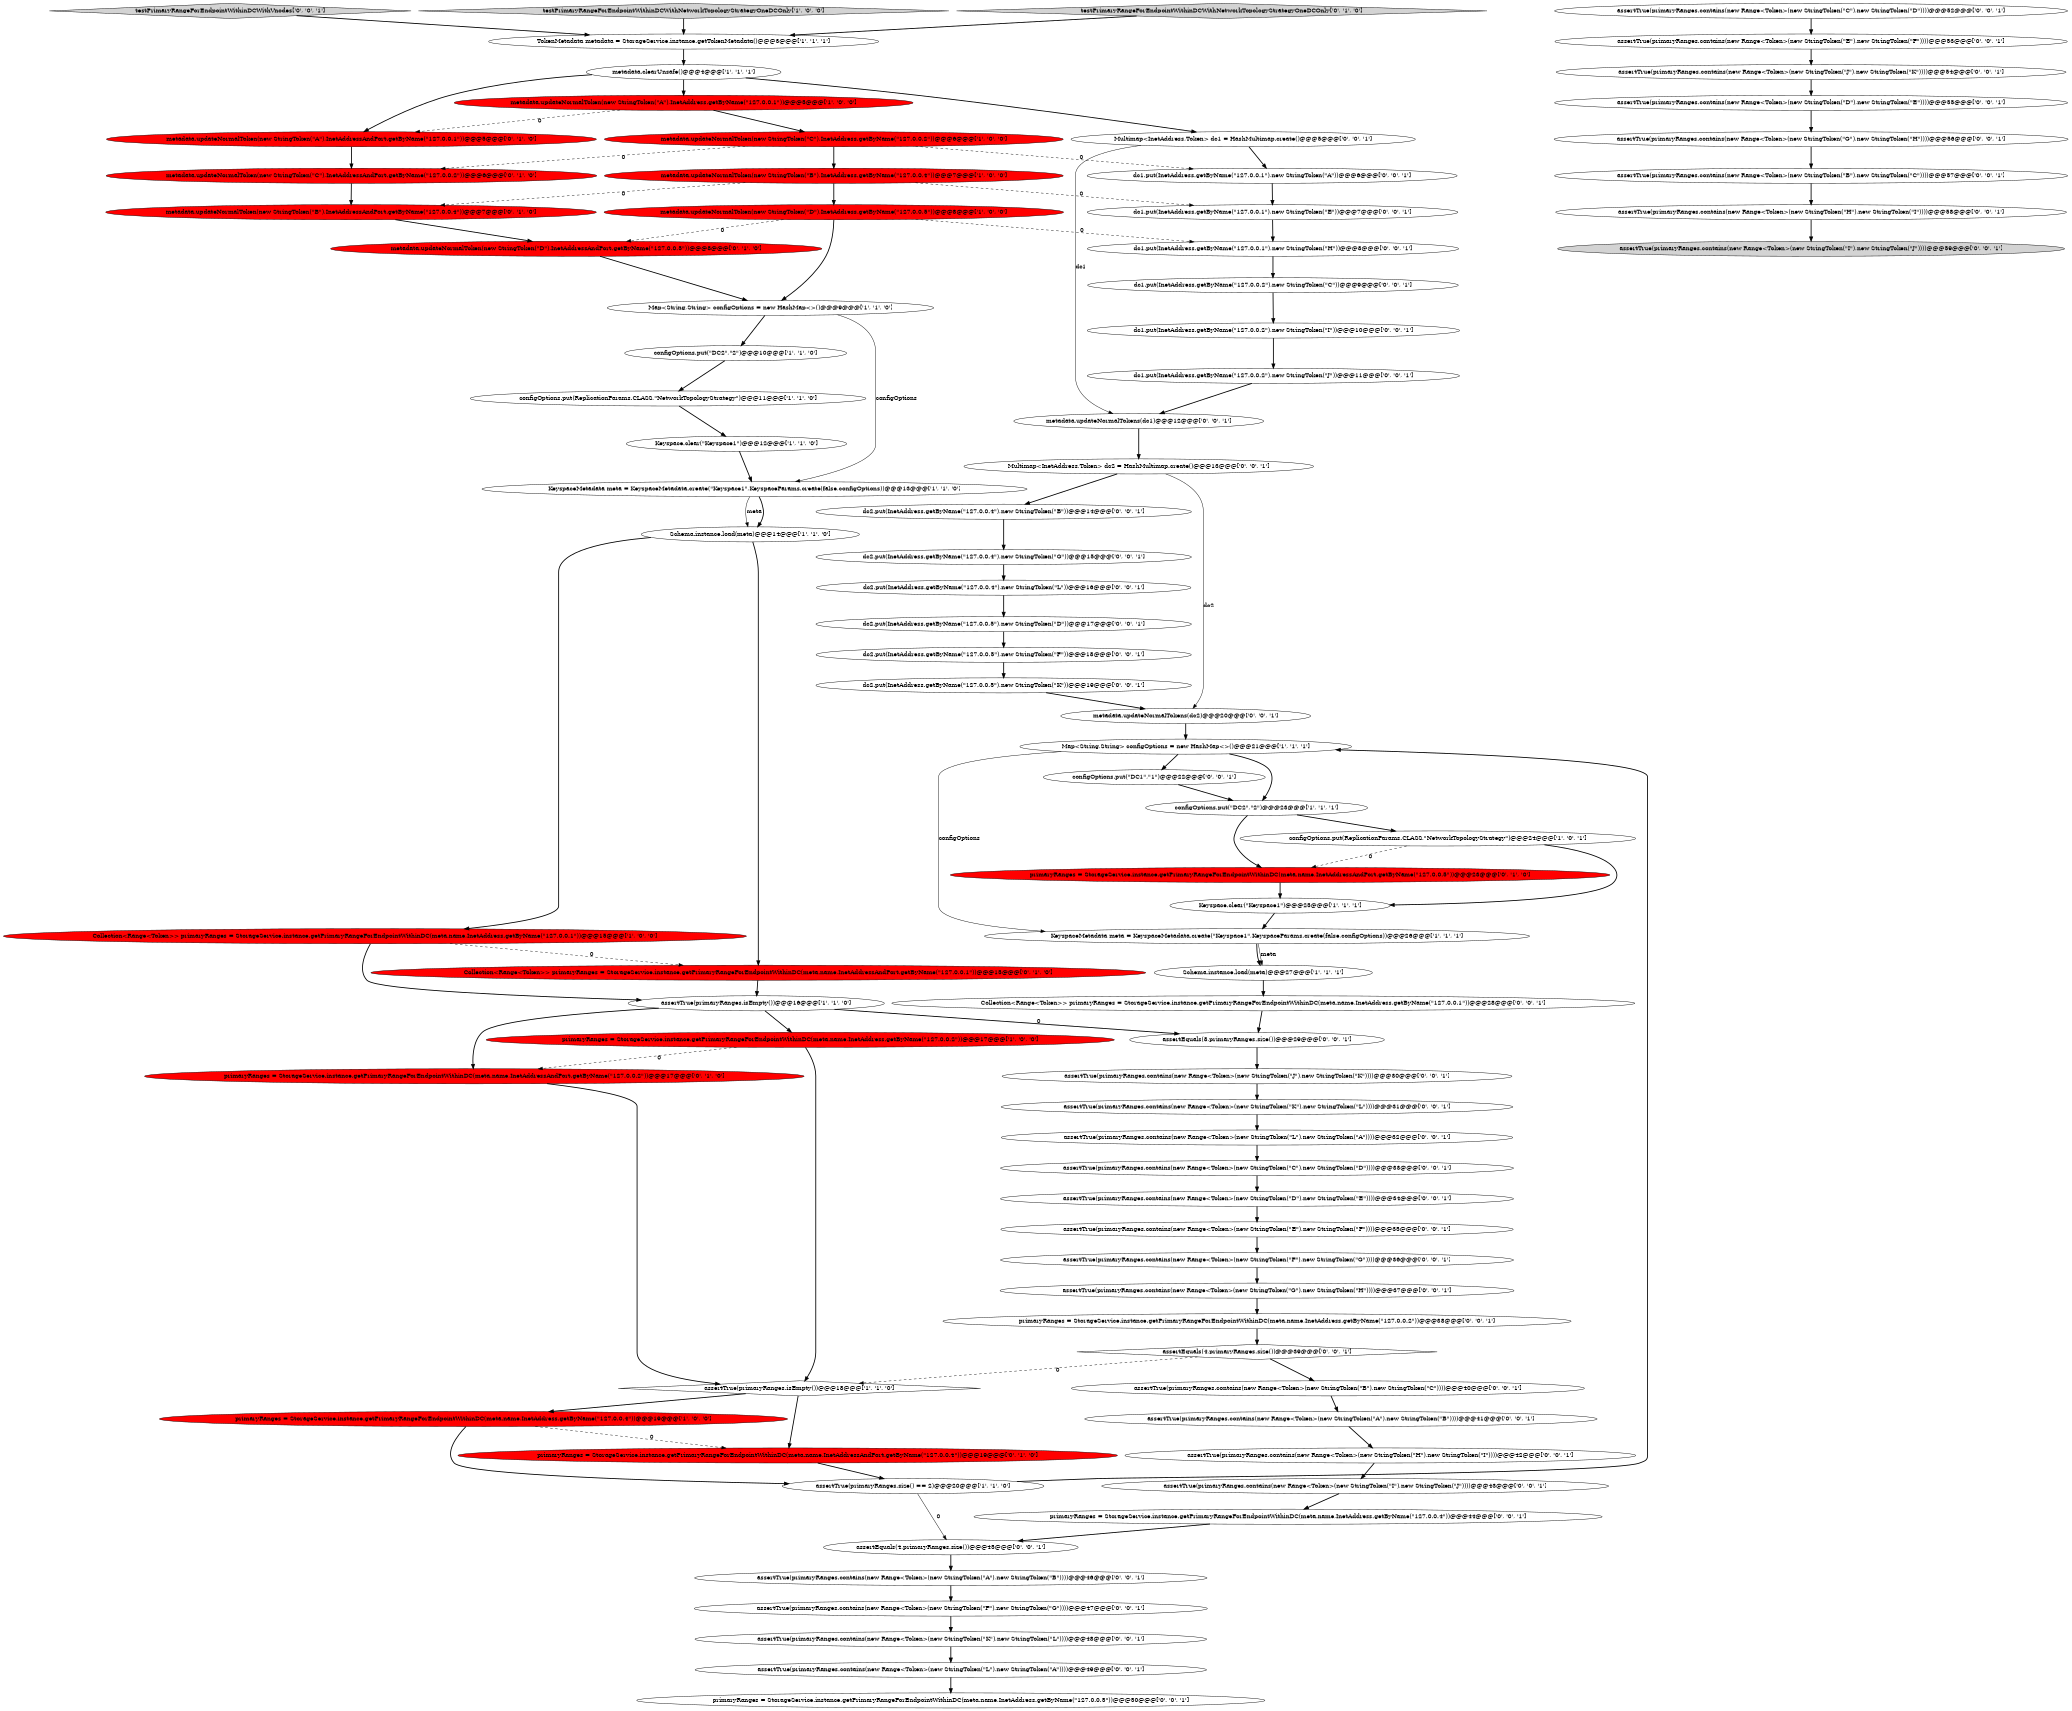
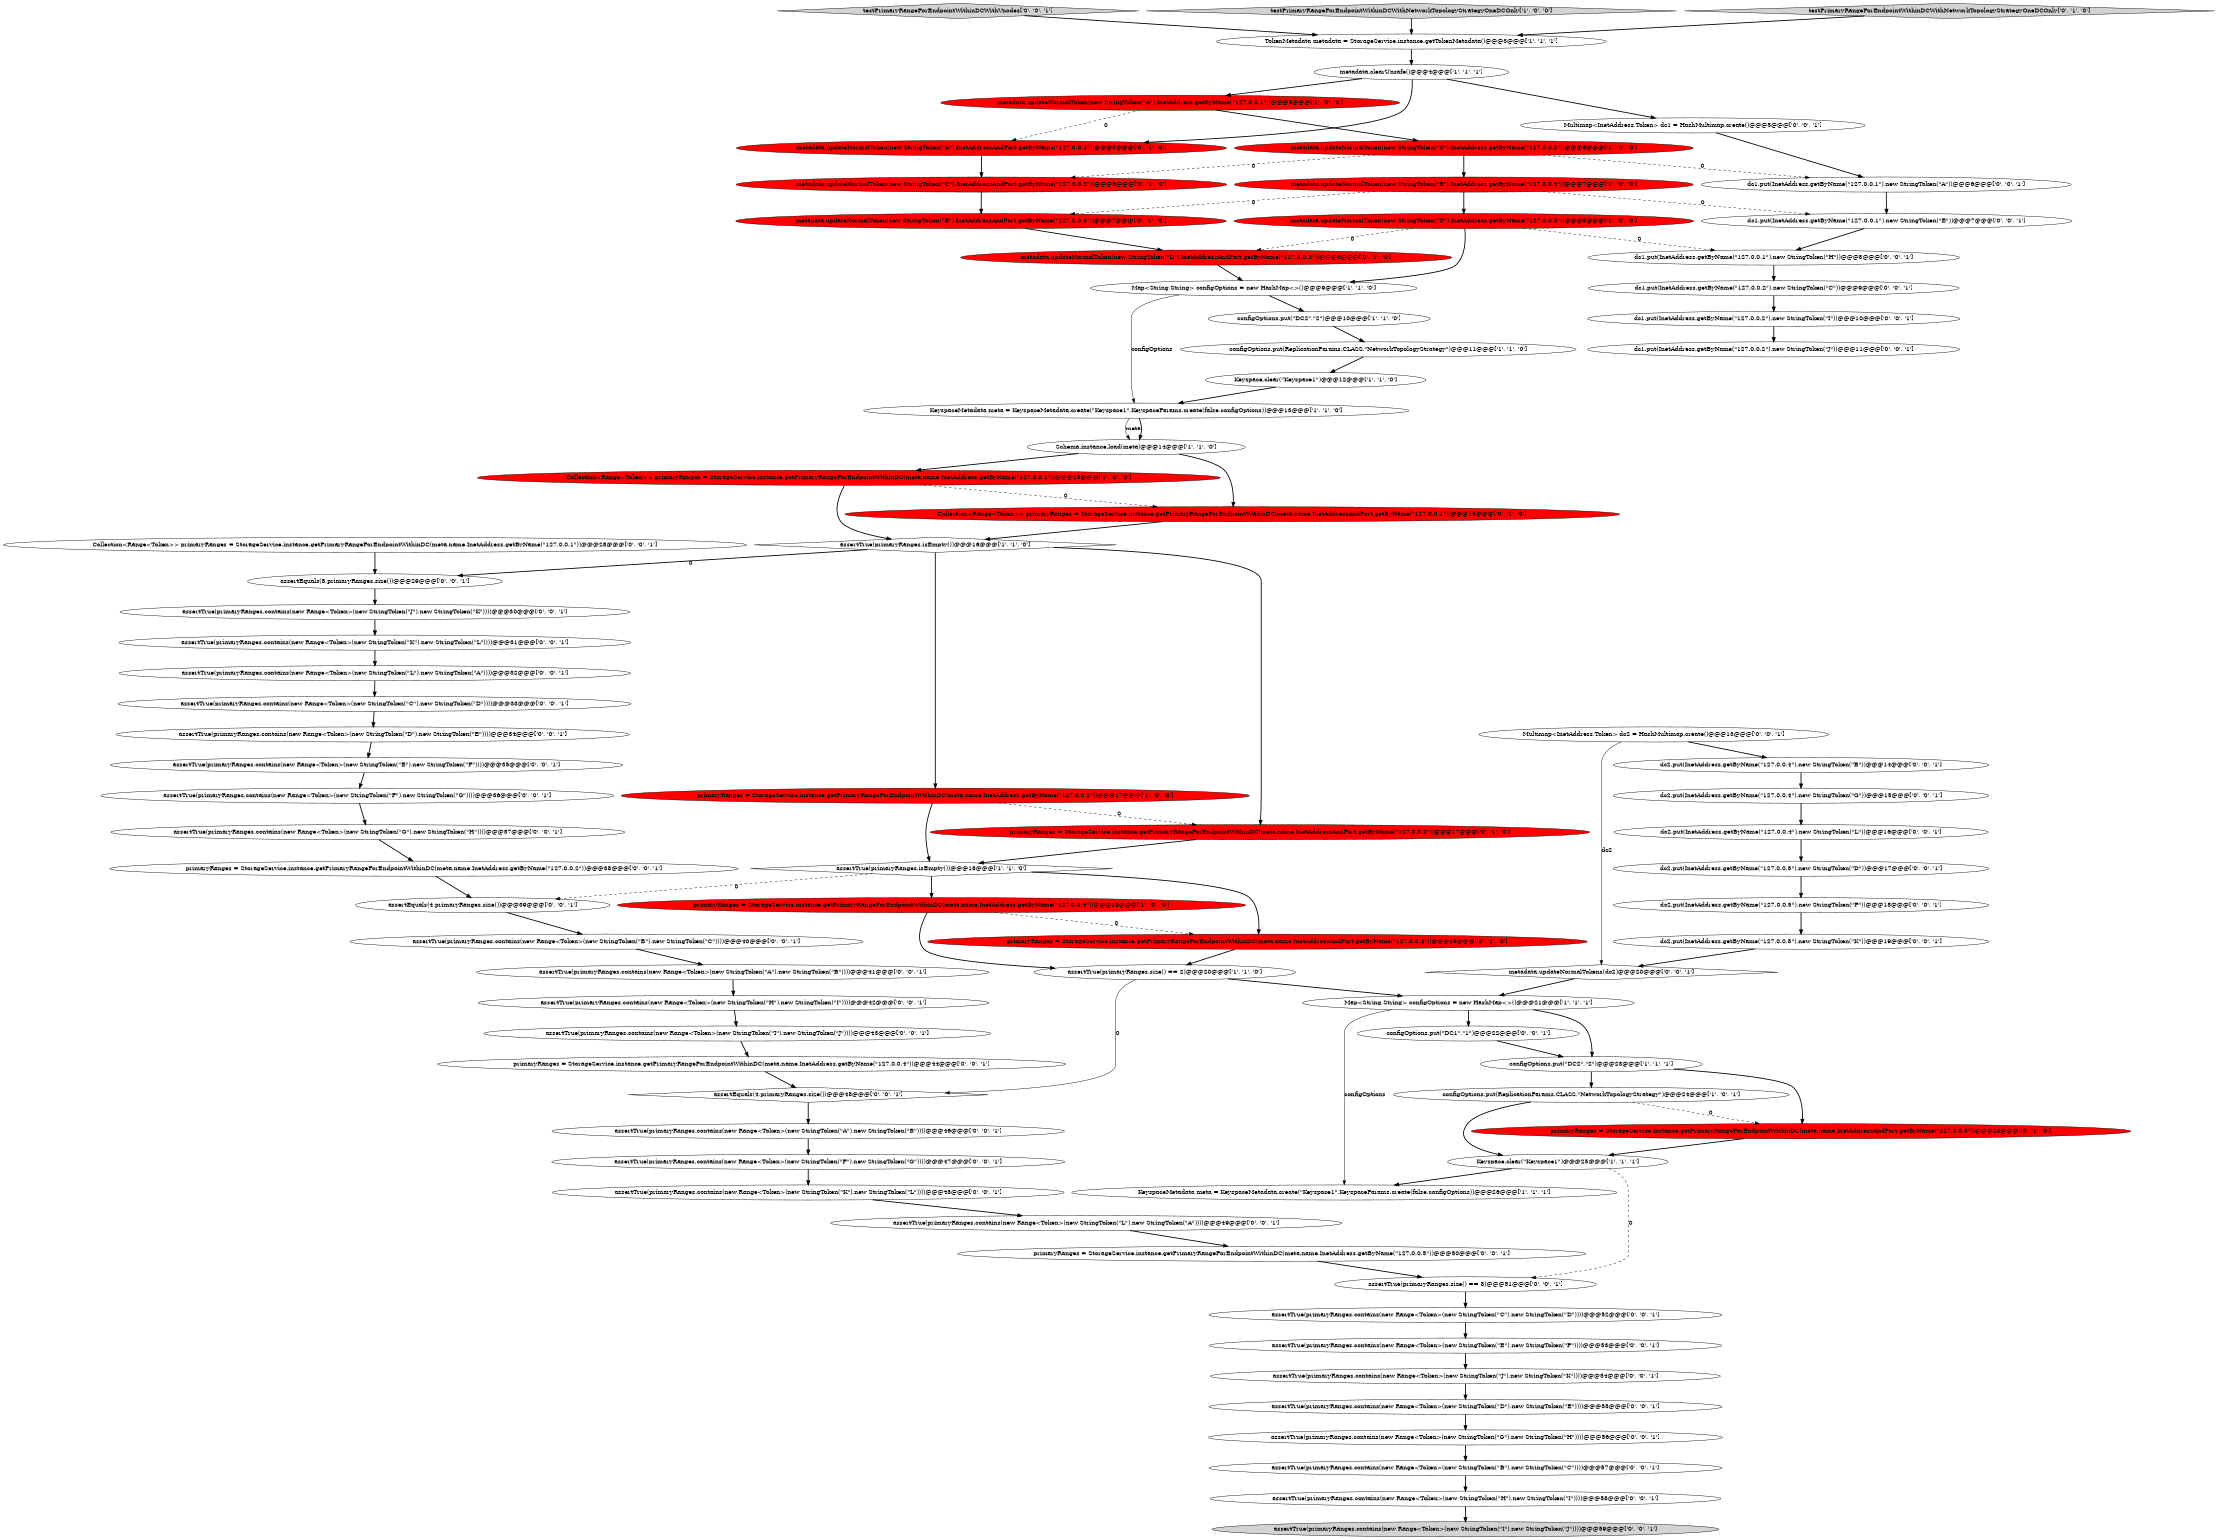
node "metadata.updateNormalTokens(dc1)@@@12@@@['0', '0', '1']": removed
node "metadata.updateNormalTokens(dc2)@@@20@@@['0', '0', '1']": shape ellipse -> diamond
node "Schema.instance.load(meta)@@@27@@@['1', '1', '1']": removed
node "assertTrue(primaryRanges.isEmpty())@@@16@@@['1', '1', '0']": shape ellipse -> diamond
node "assertTrue(primaryRanges.size() == 8)@@@51@@@['0', '0', '1']": added
node "assertEquals(4,primaryRanges.size())@@@39@@@['0', '0', '1']": shape diamond -> ellipse
edge "assertEquals(4,primaryRanges.size())@@@39@@@['0', '0', '1']" -> "assertTrue(primaryRanges.isEmpty())@@@18@@@['1', '1', '0']": reversed
node "assertEquals(4,primaryRanges.size())@@@45@@@['0', '0', '1']": shape ellipse -> diamond
